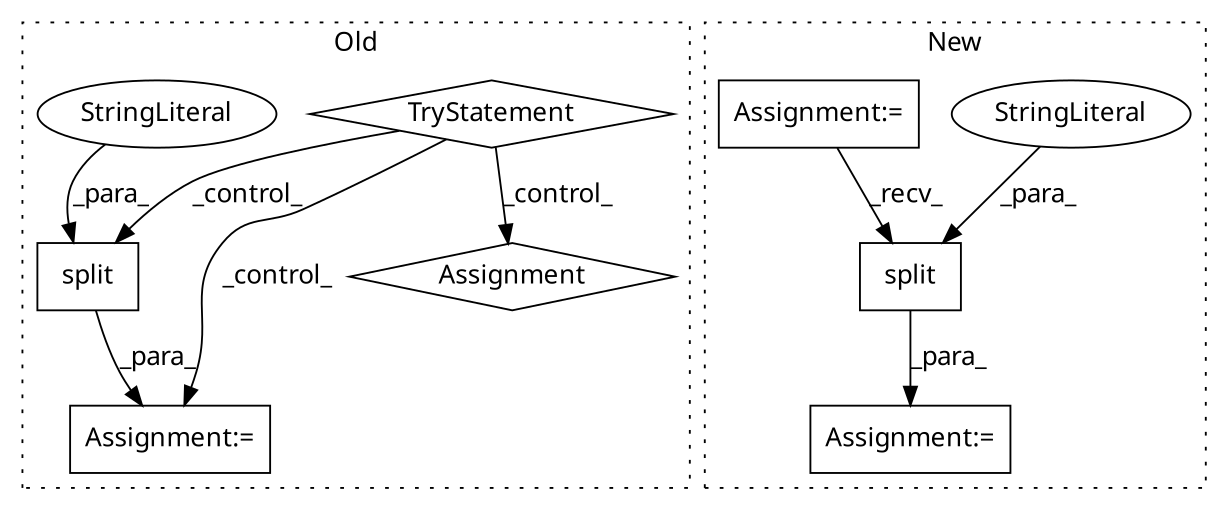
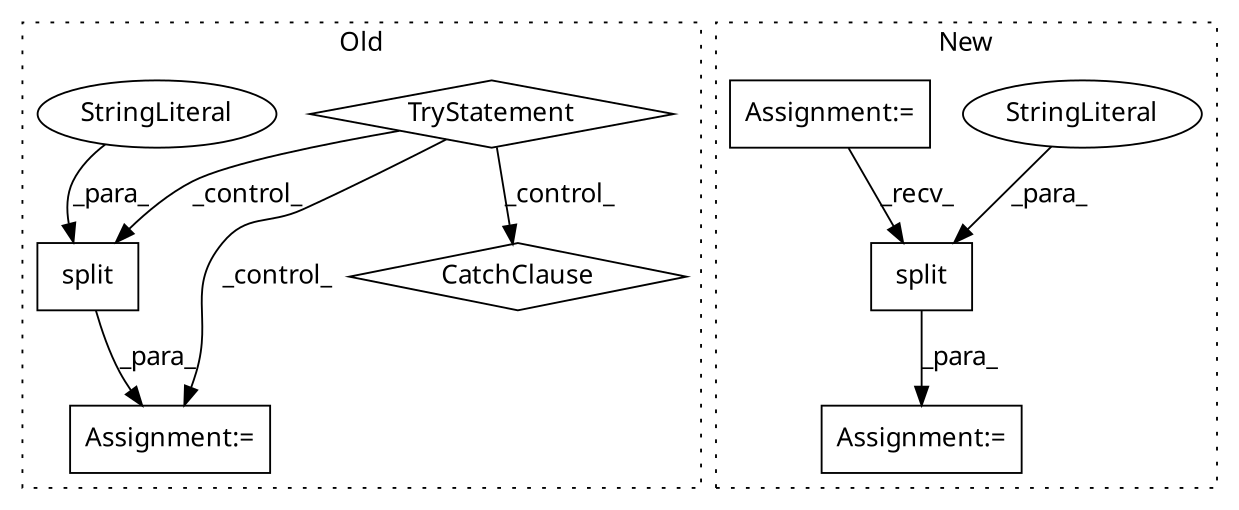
node "Assignment": label "Assignment" -> "CatchClause"
